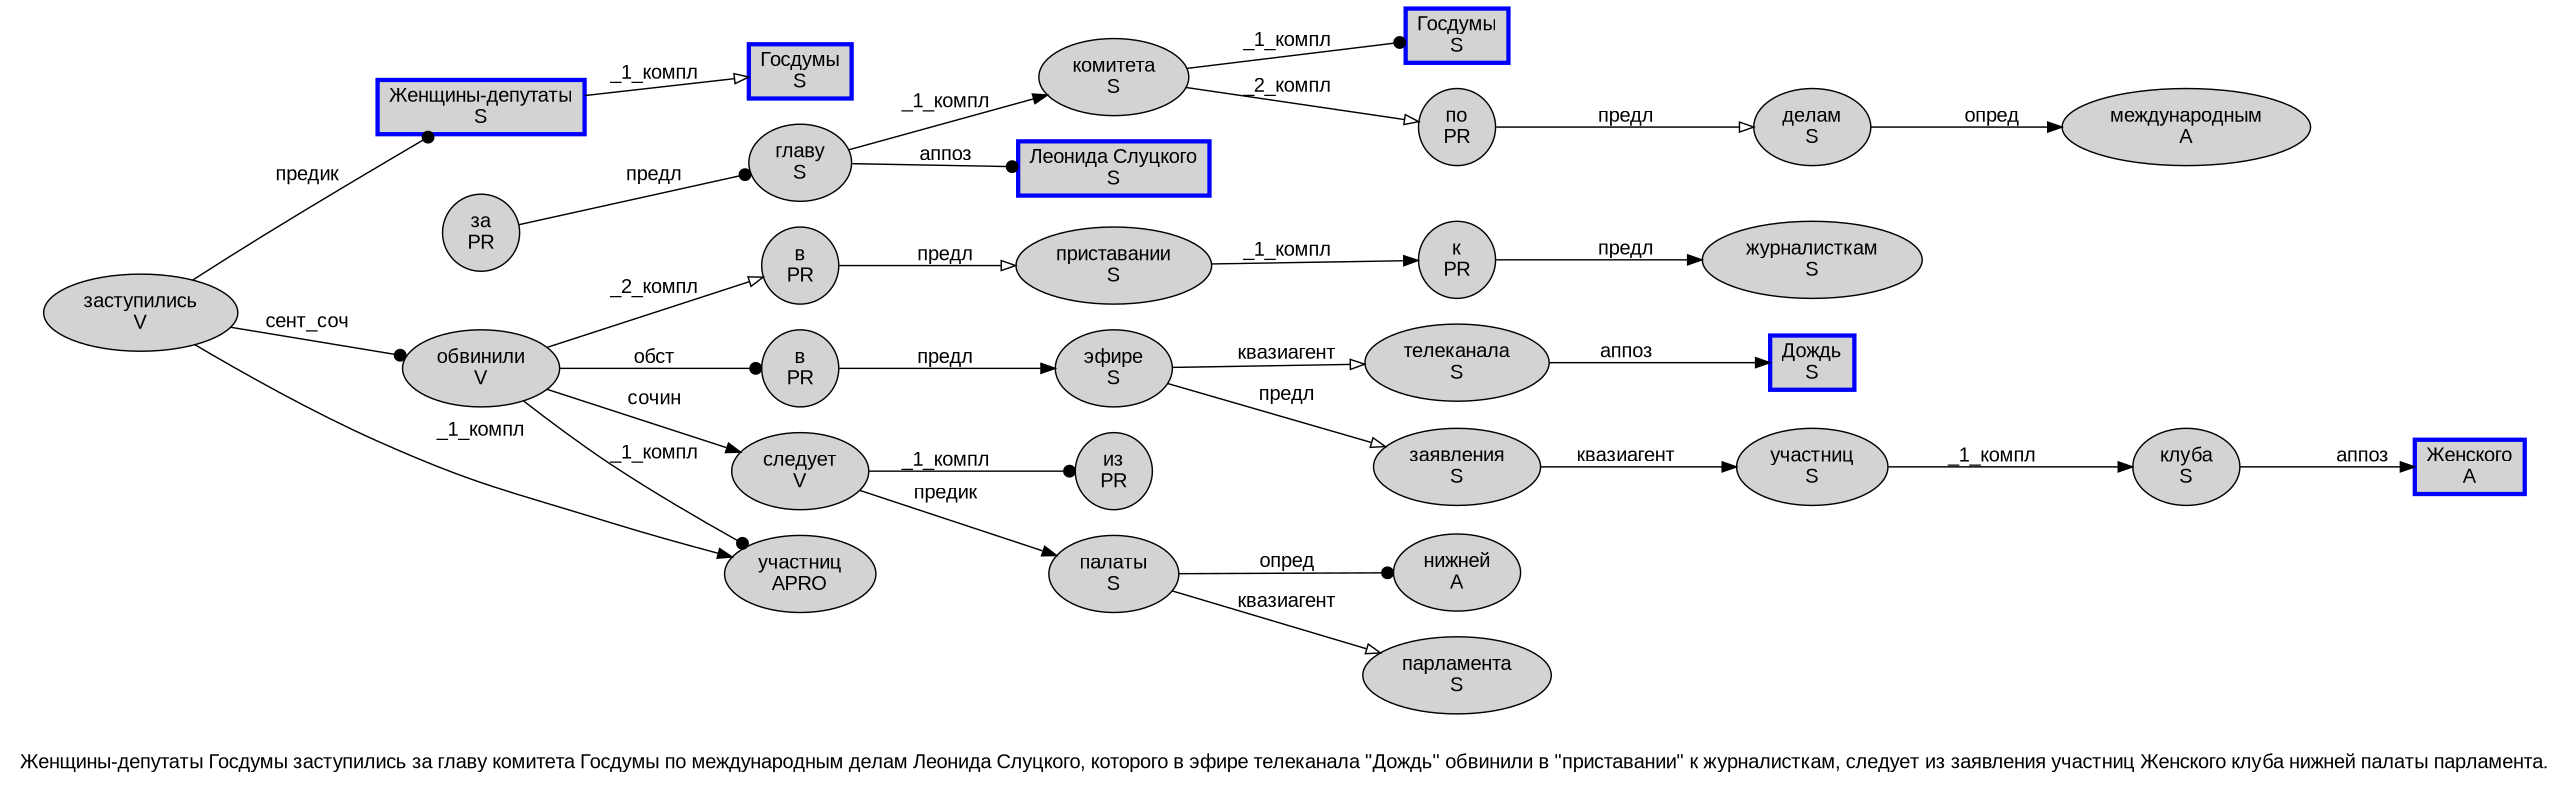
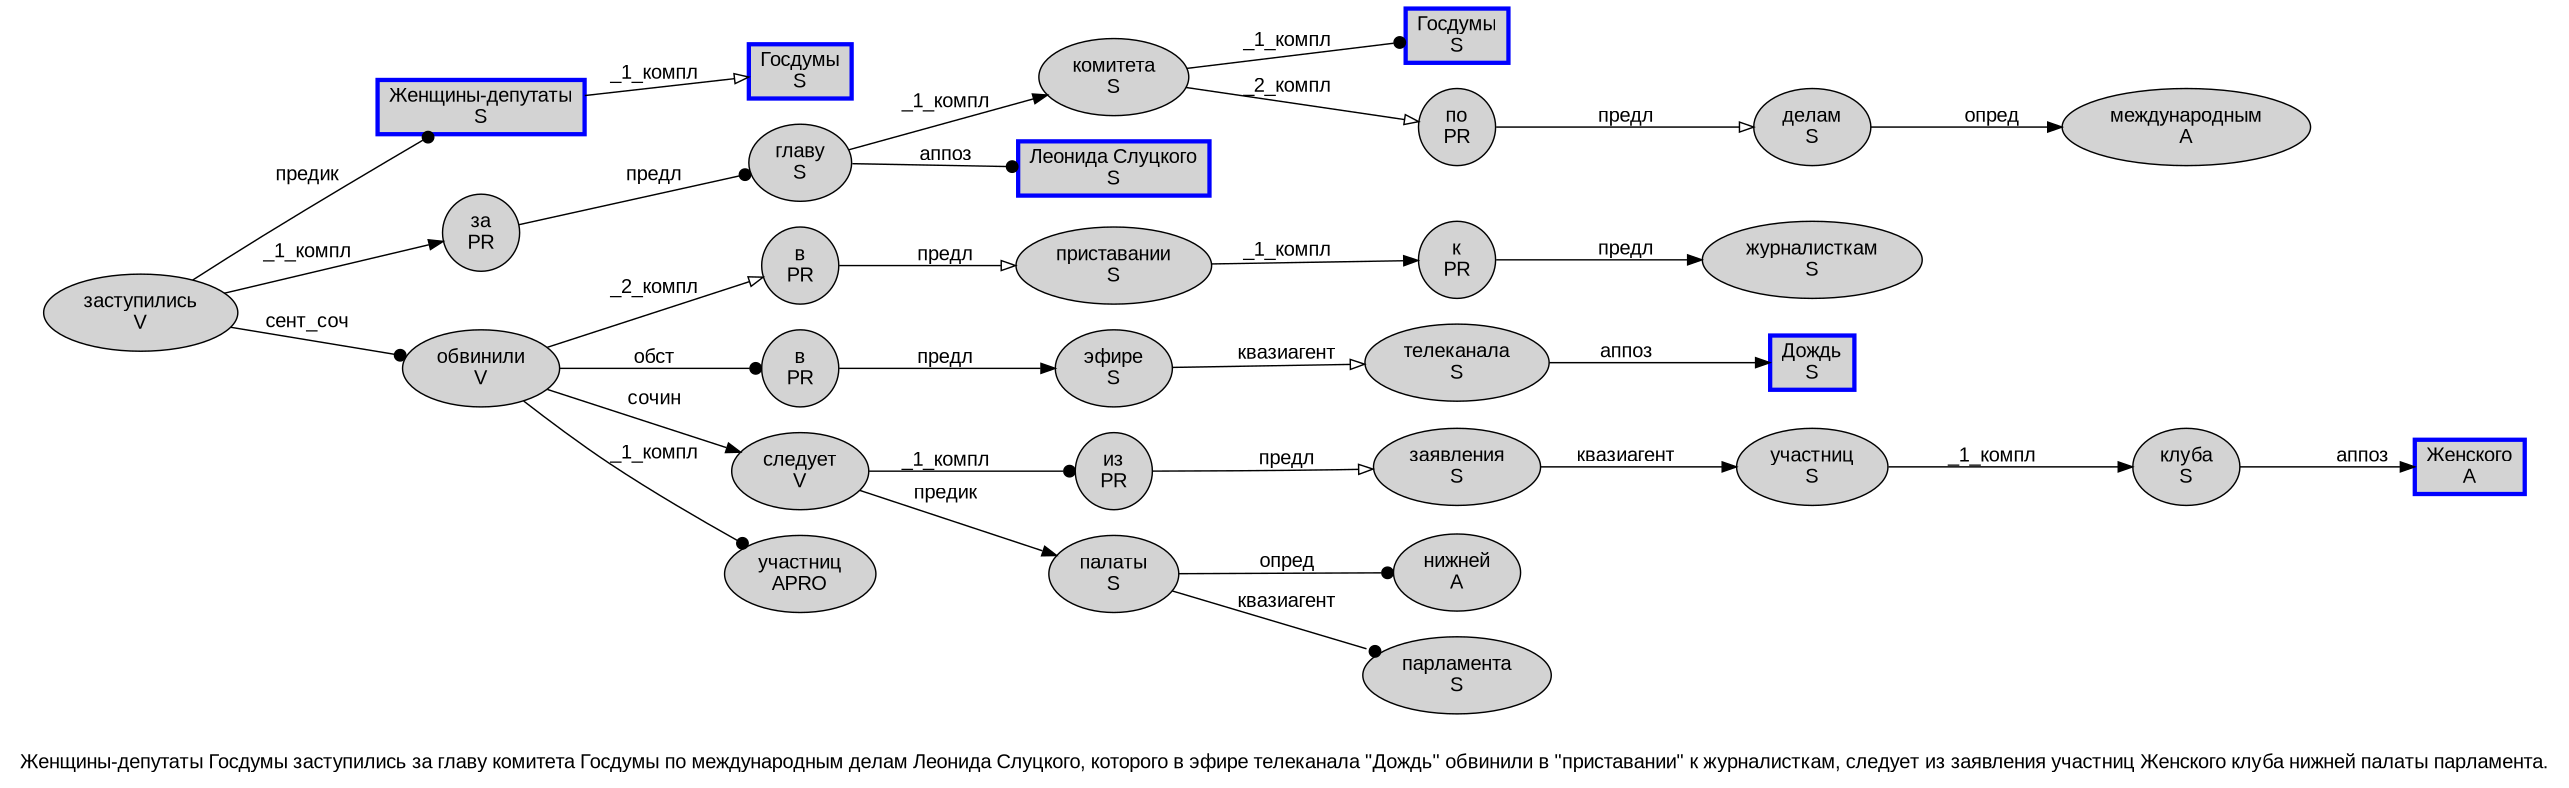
edge "эфире S" -> "заявления S": now "из PR" -> "заявления S"
edge "заступились V" -> "участниц APRO": now "заступились V" -> "за PR"
edge "палаты S" -> "парламента S": arrowhead onormal -> dot
